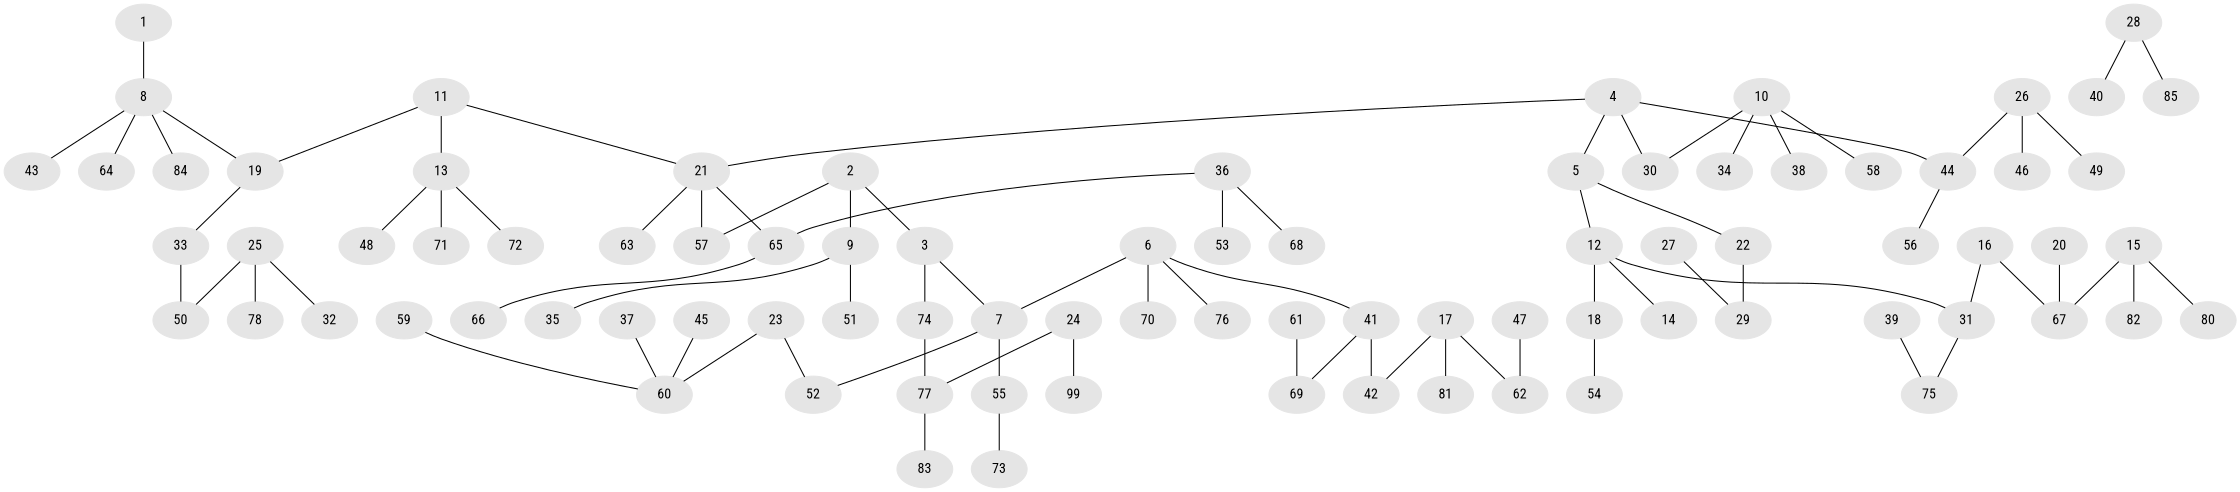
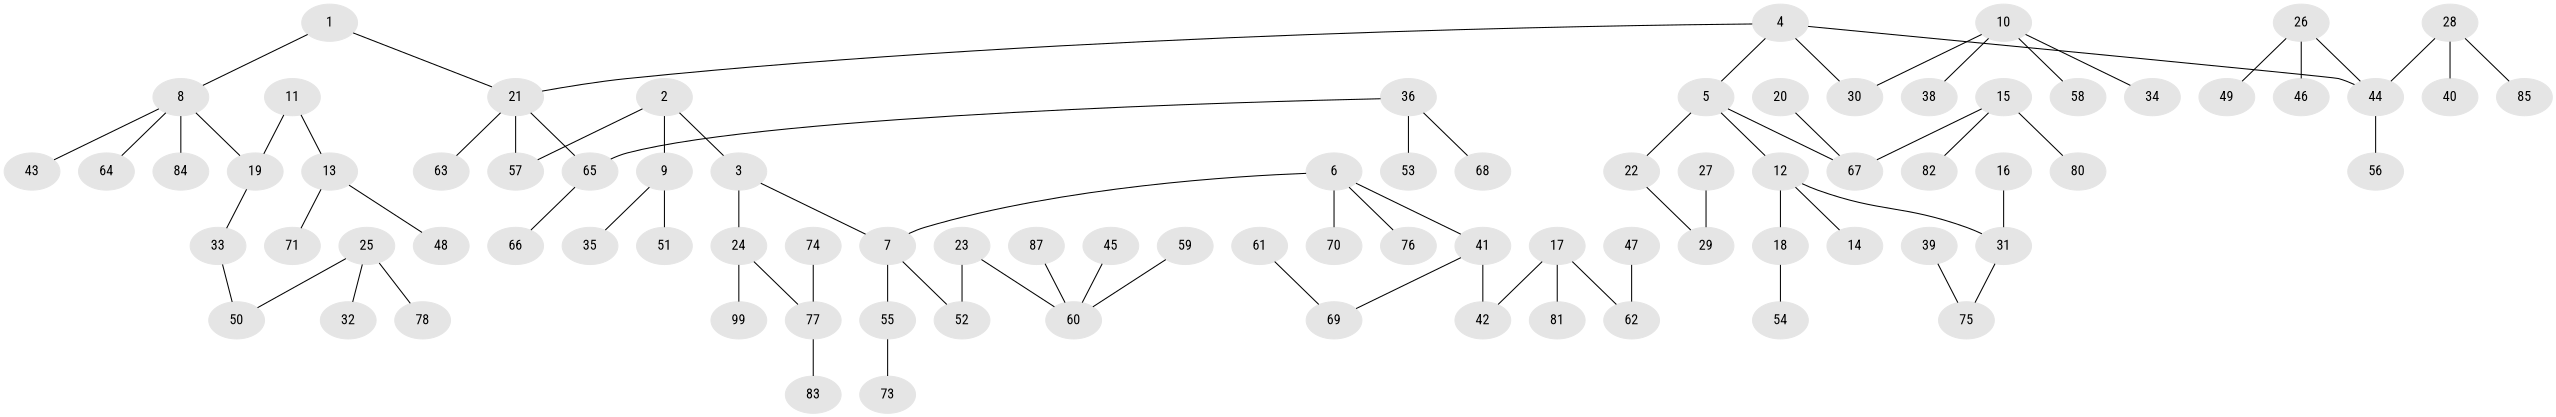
edge "28" -- "44": added
edge "11" -- "21": now "1" -- "21"
node "72": removed
edge "3" -- "74": now "3" -- "24"
edge "16" -- "67": now "5" -- "67"
node "37": label "37" -> "87"
